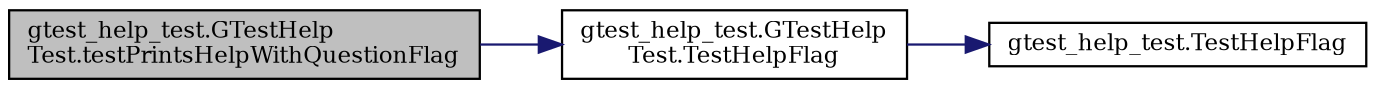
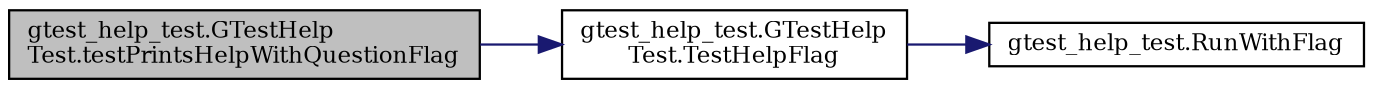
node "gtest_help_test.TestHelpFlag": label "gtest_help_test.TestHelpFlag" -> "gtest_help_test.RunWithFlag"
